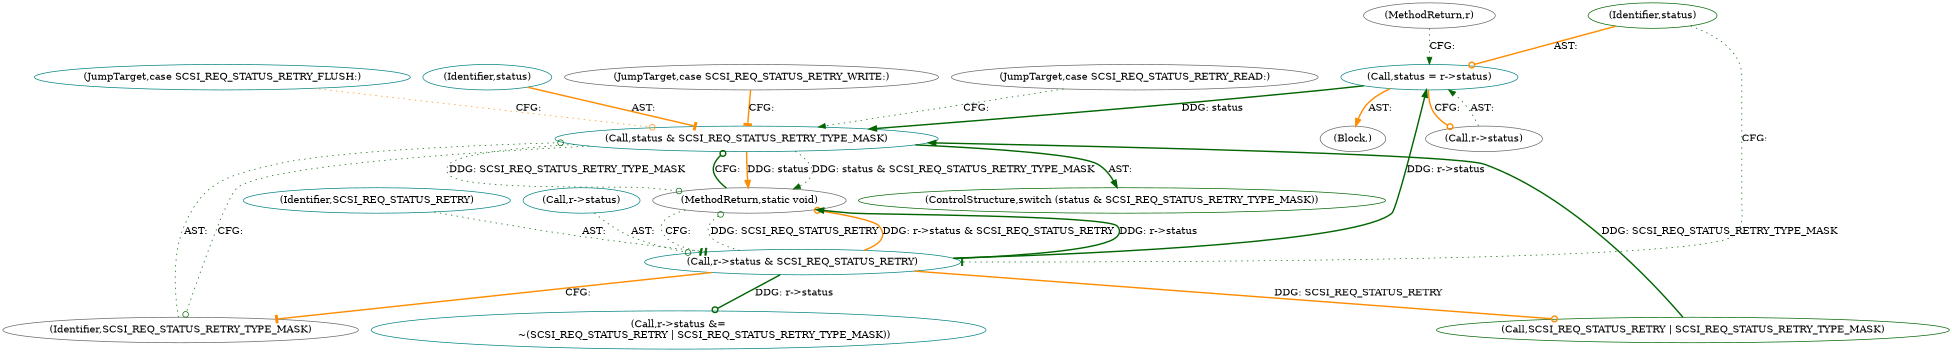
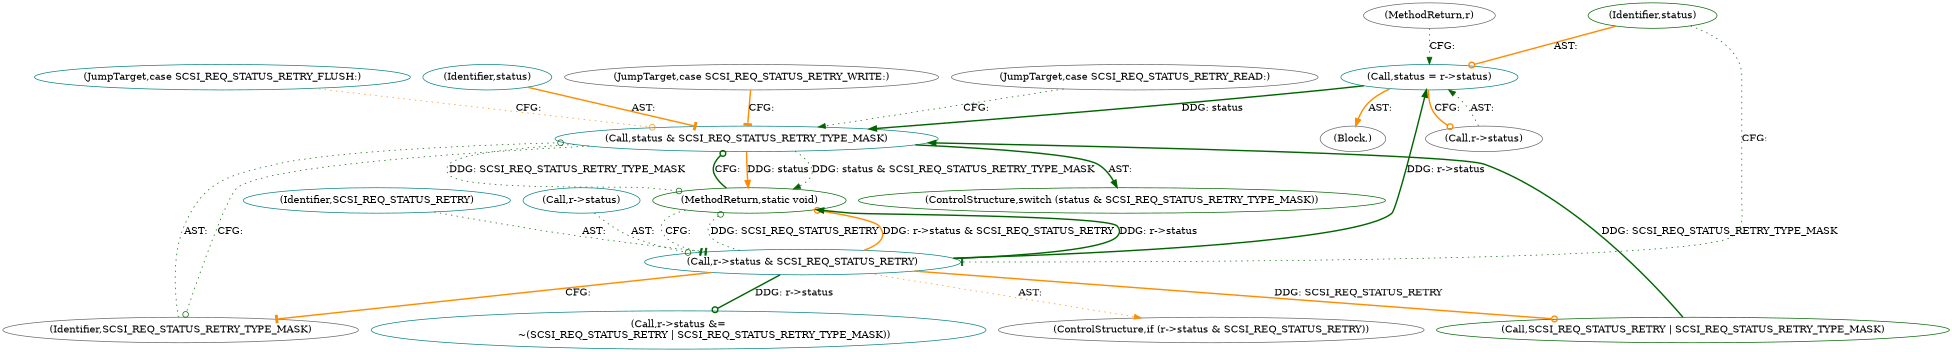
node "(MethodReturn,static void)": color gray40 -> darkgreen
node "(ControlStructure,if (r->status & SCSI_REQ_STATUS_RETRY))": added
